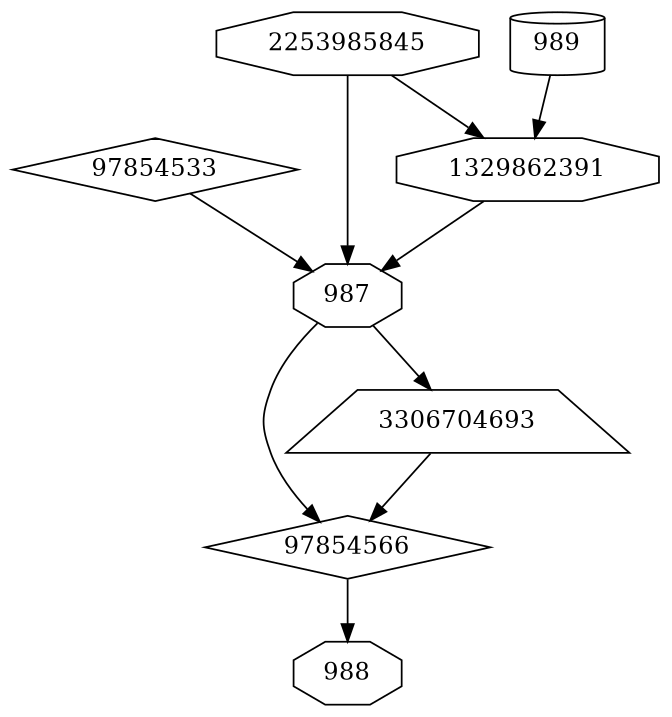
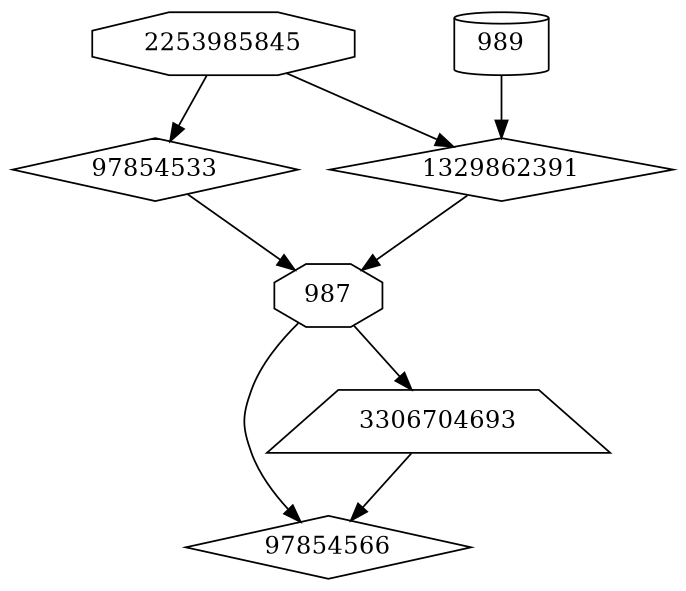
edge "2253985845" -> "987": now "2253985845" -> "97854533"
node "1329862391": shape octagon -> diamond
node "988": removed
